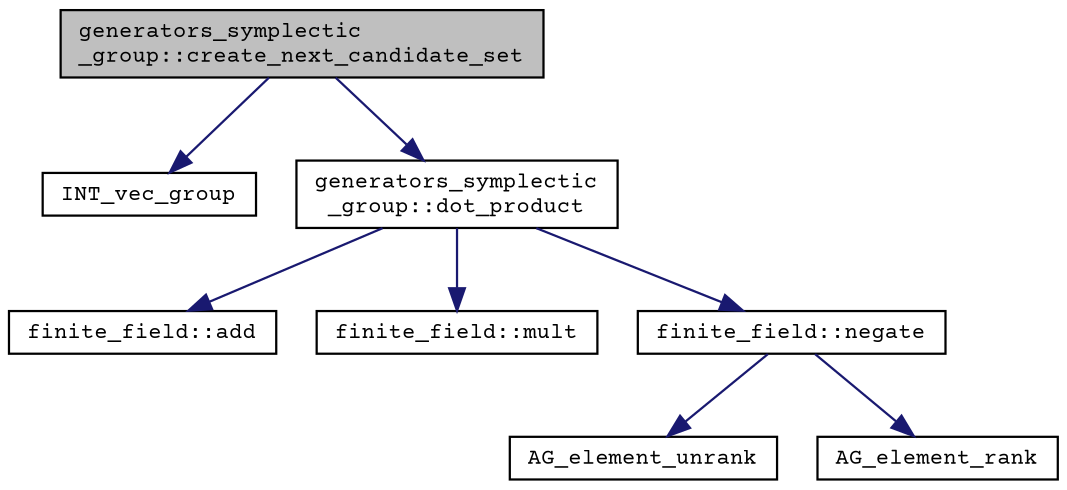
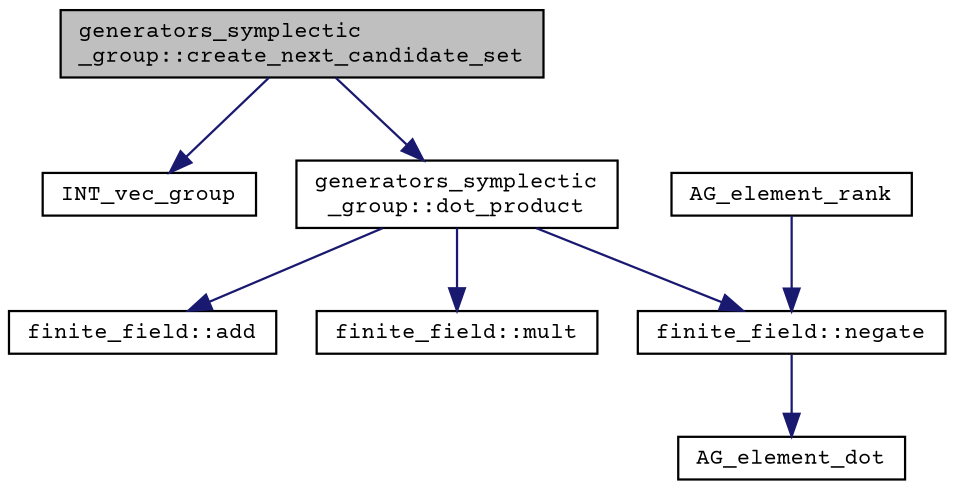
edge "finite_field::negate" -> "AG_element_rank": reversed
node "AG_element_unrank": label "AG_element_unrank" -> "AG_element_dot"
